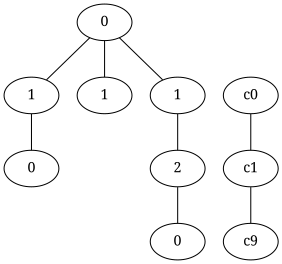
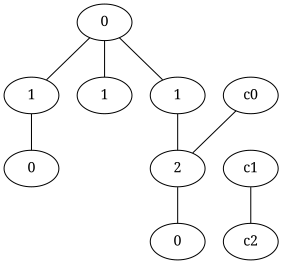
edge "c0" -- "c1": now "c0" -- "2"
node "c9": label "c9" -> "c2"
